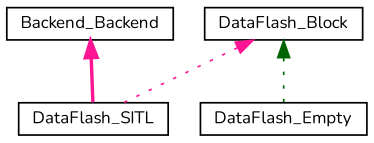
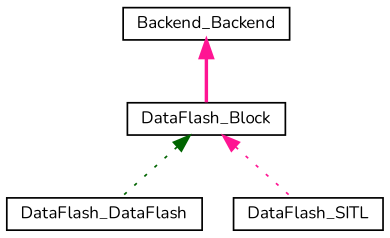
edge "DataFlash_SITL" -> "Backend_Backend": now "DataFlash_Block" -> "Backend_Backend"
node "DataFlash_Empty": label "DataFlash_Empty" -> "DataFlash_DataFlash"
